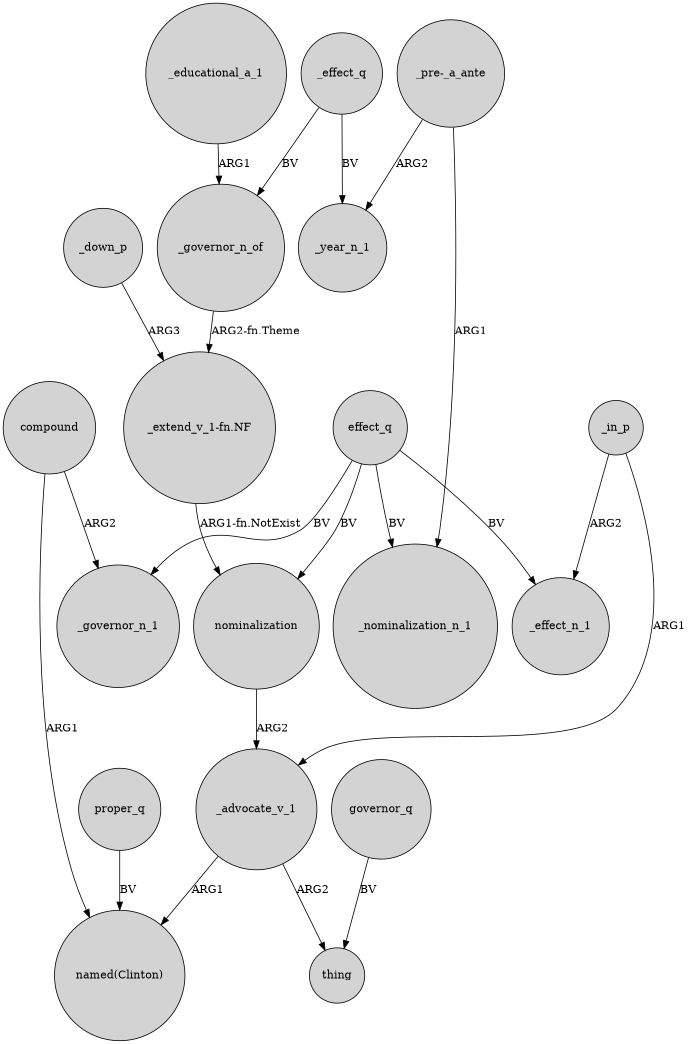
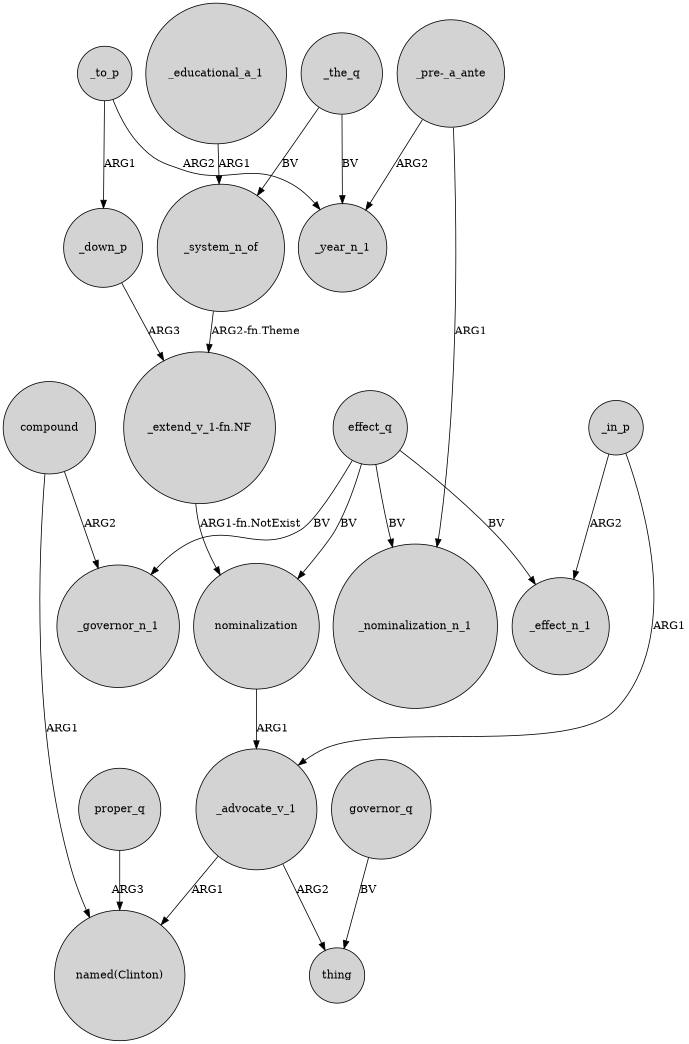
node "_to_p": added
node "_effect_q": label "_effect_q" -> "_the_q"
node "_governor_n_of": label "_governor_n_of" -> "_system_n_of"
edge "nominalization" -> "_advocate_v_1": label "ARG2" -> "ARG1"
edge "proper_q" -> "named(Clinton)": label "BV" -> "ARG3"
